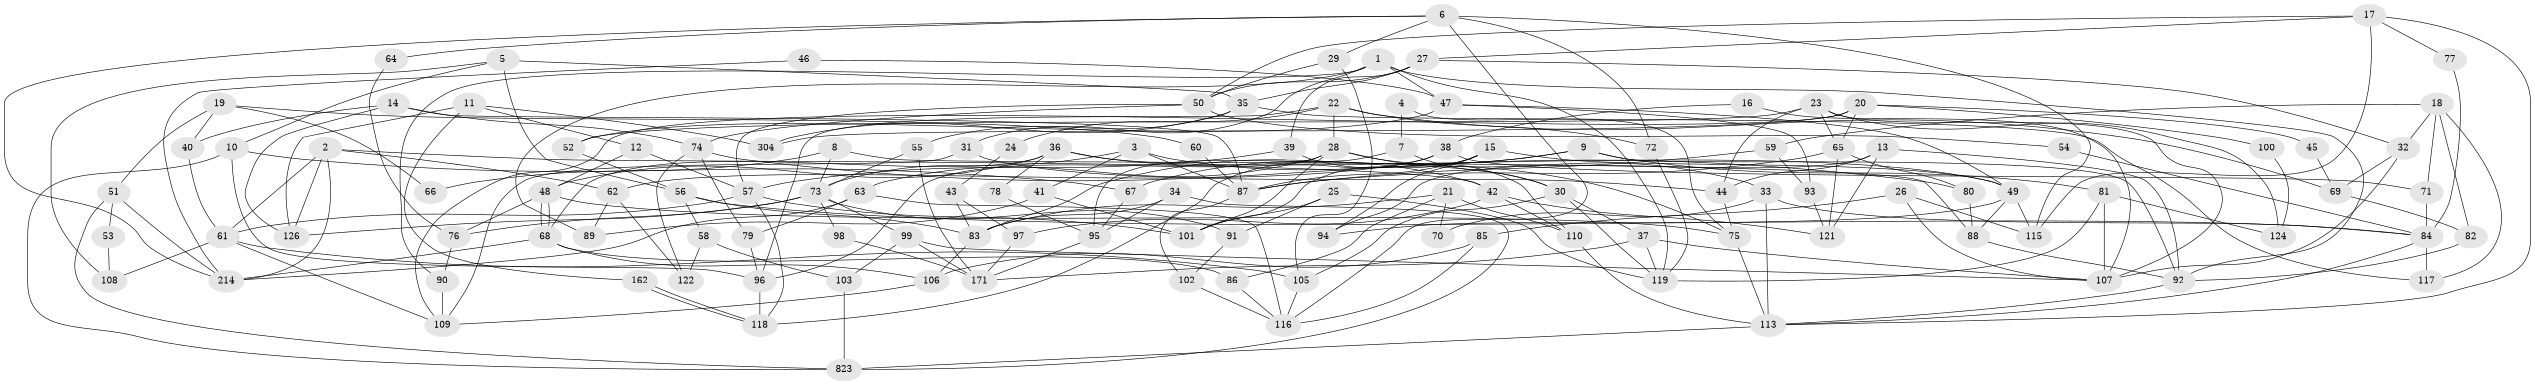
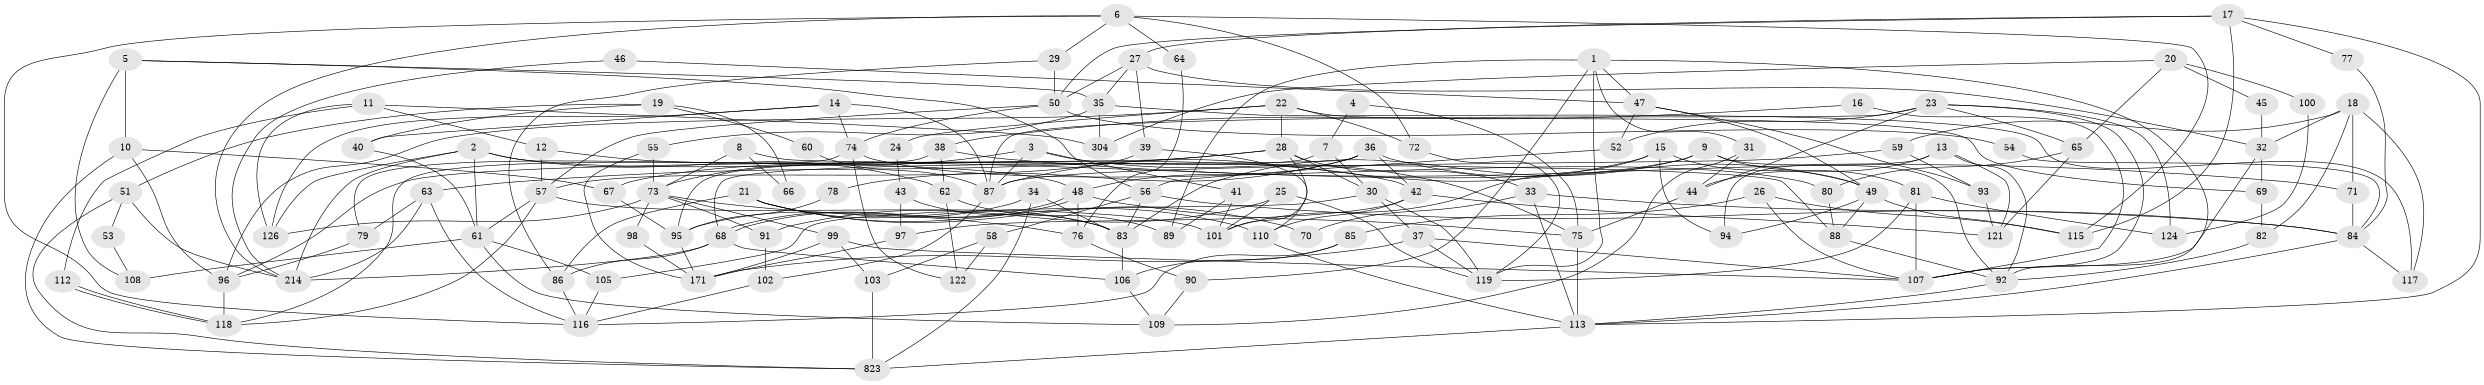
edge "20" -- "109": removed
edge "45" -- "69": now "45" -- "32"
edge "65" -- "87": now "23" -- "87"
edge "29" -- "105": now "29" -- "86"
node "162": label "162" -> "112"
